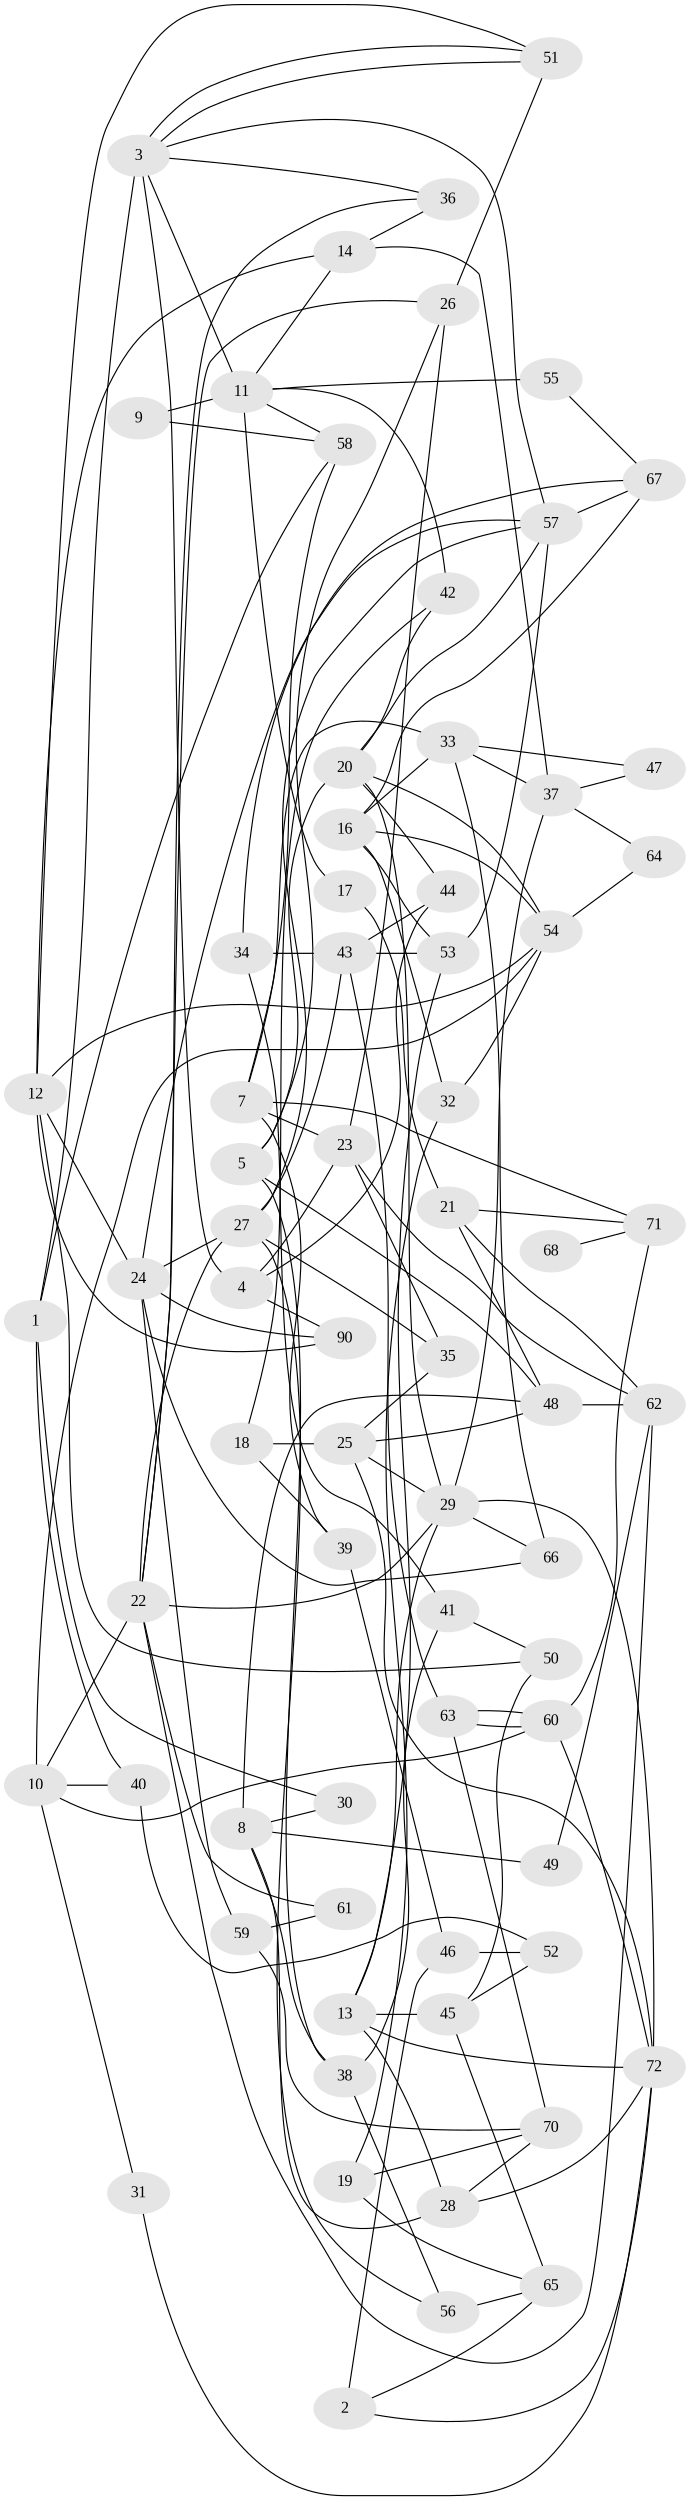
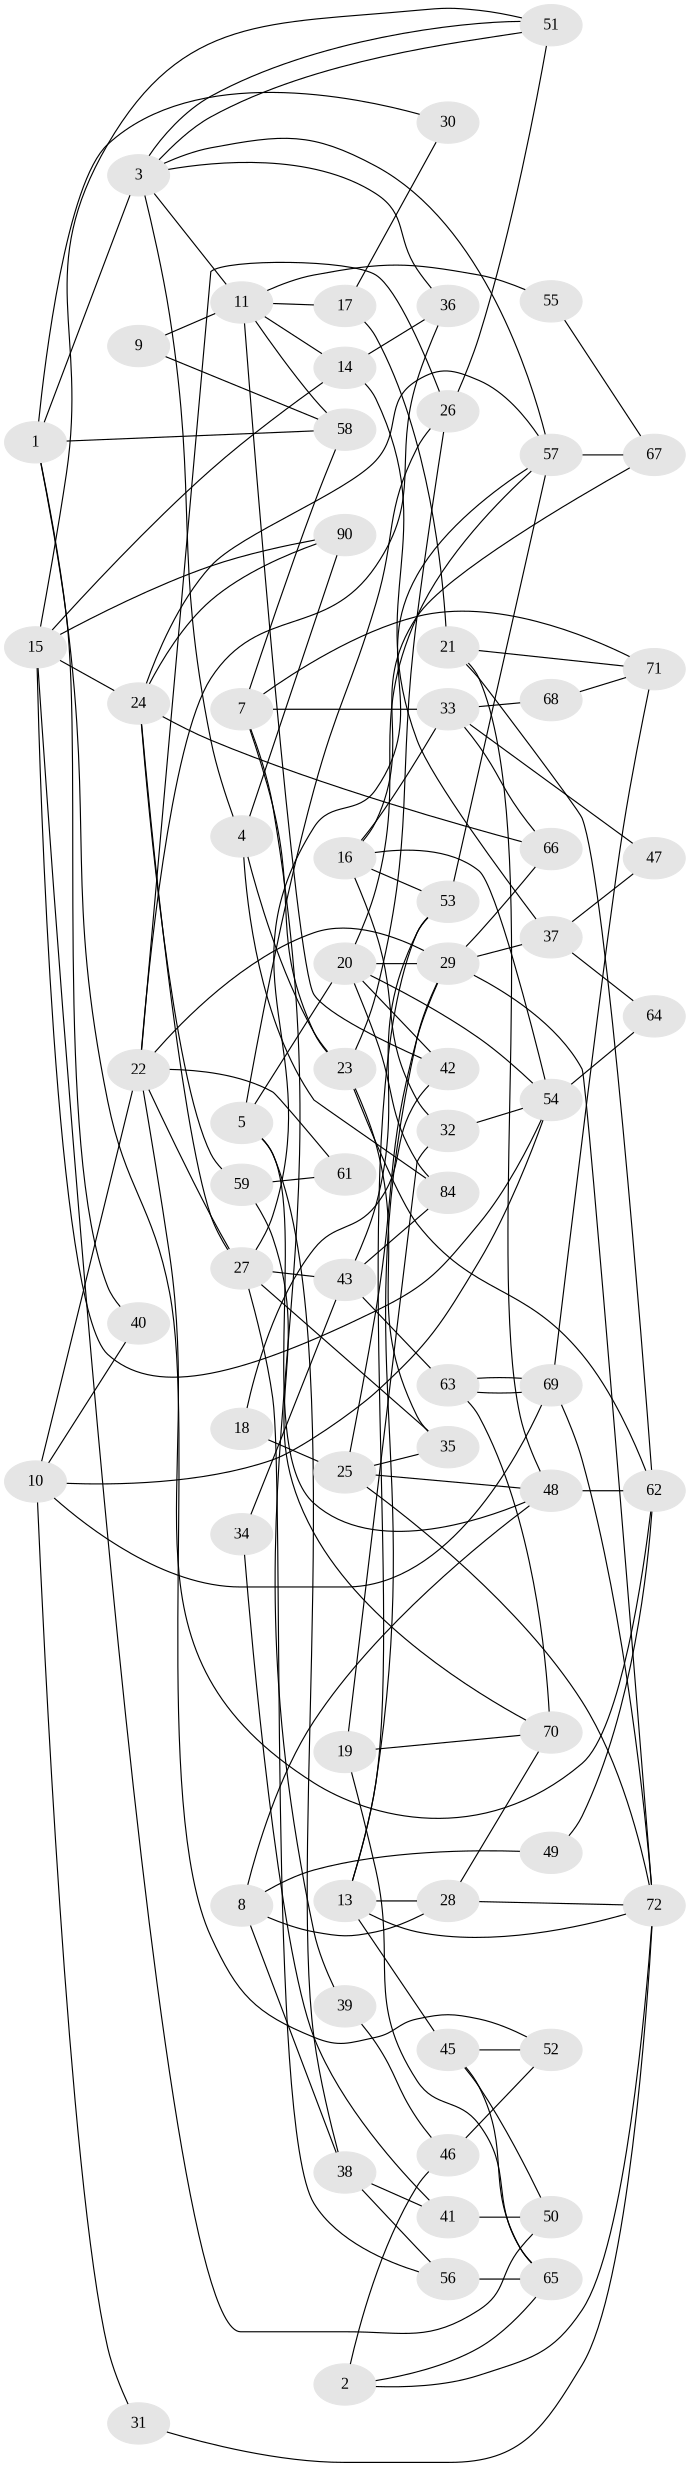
edge "67" -- "34": removed
edge "33" -- "37": now "33" -- "68"
node "44": label "44" -> "84"
node "12": label "12" -> "15"
edge "18" -- "39": removed
node "60": label "60" -> "69"
edge "30" -- "8": now "30" -- "17"
edge "40" -- "52": now "1" -- "52"
